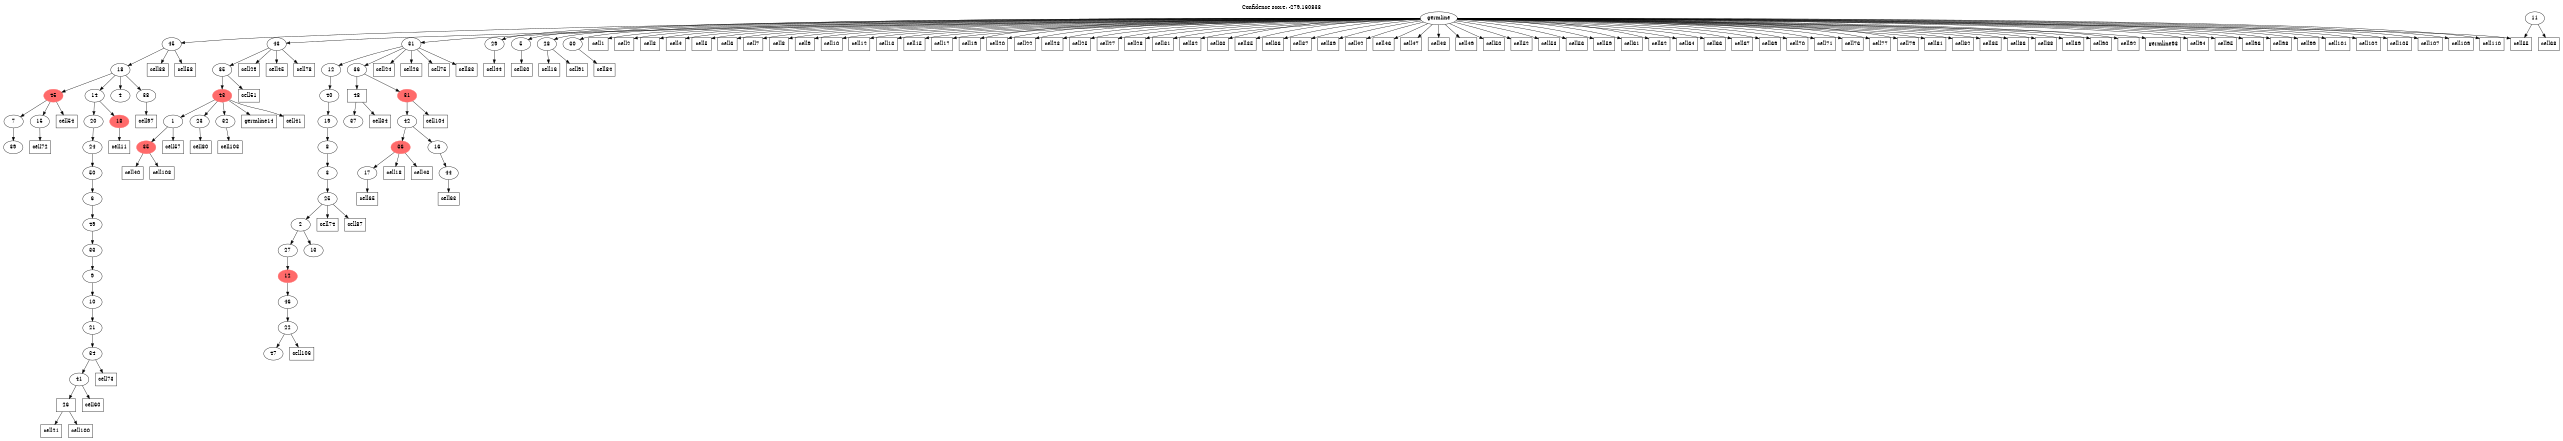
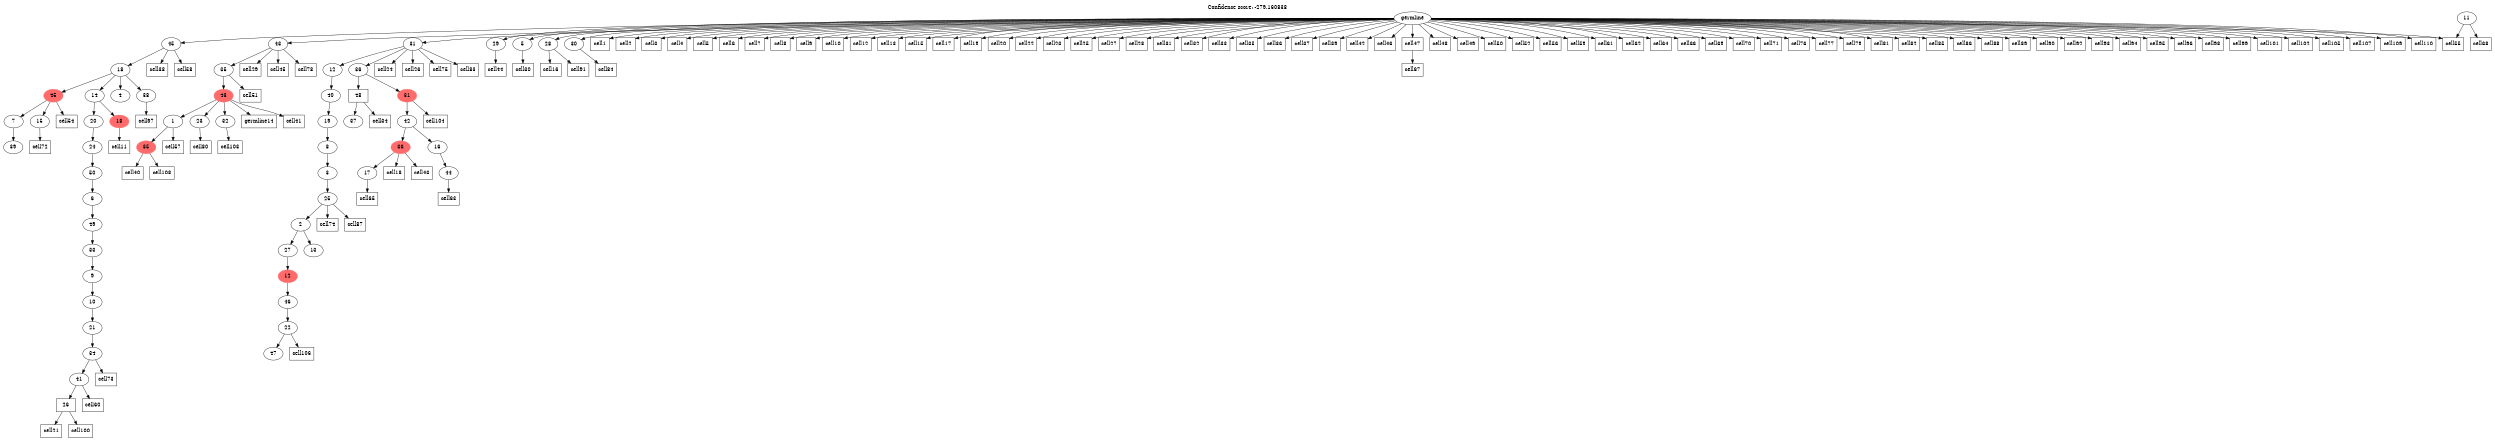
edge "germline" -> "cell67": now "cell47" -> "cell67"
node "cell53": removed
node "germline93": label "germline93" -> "cell93"
